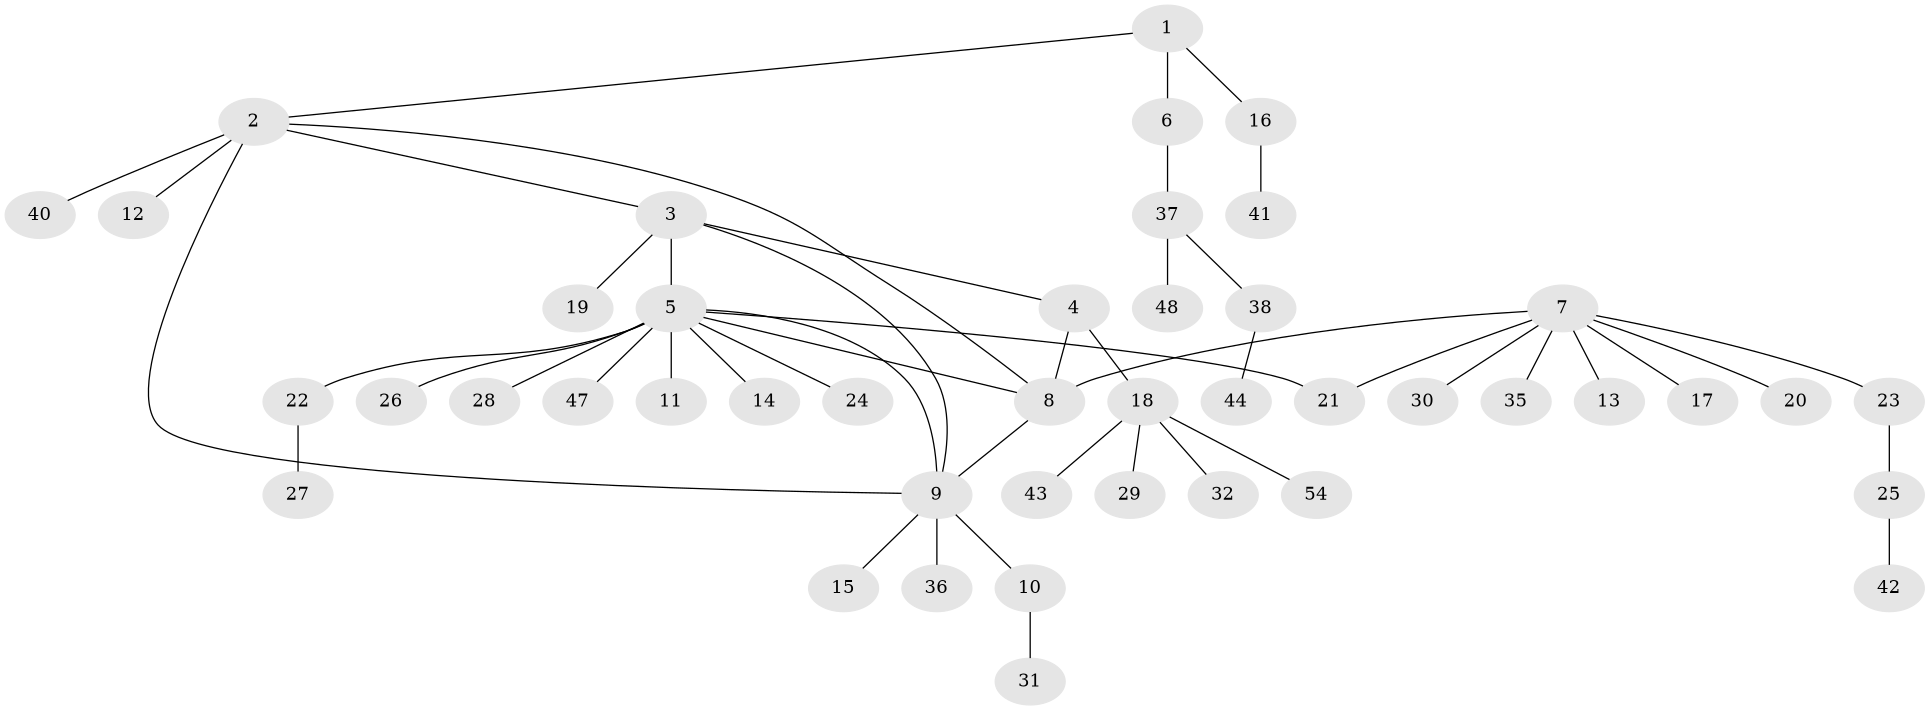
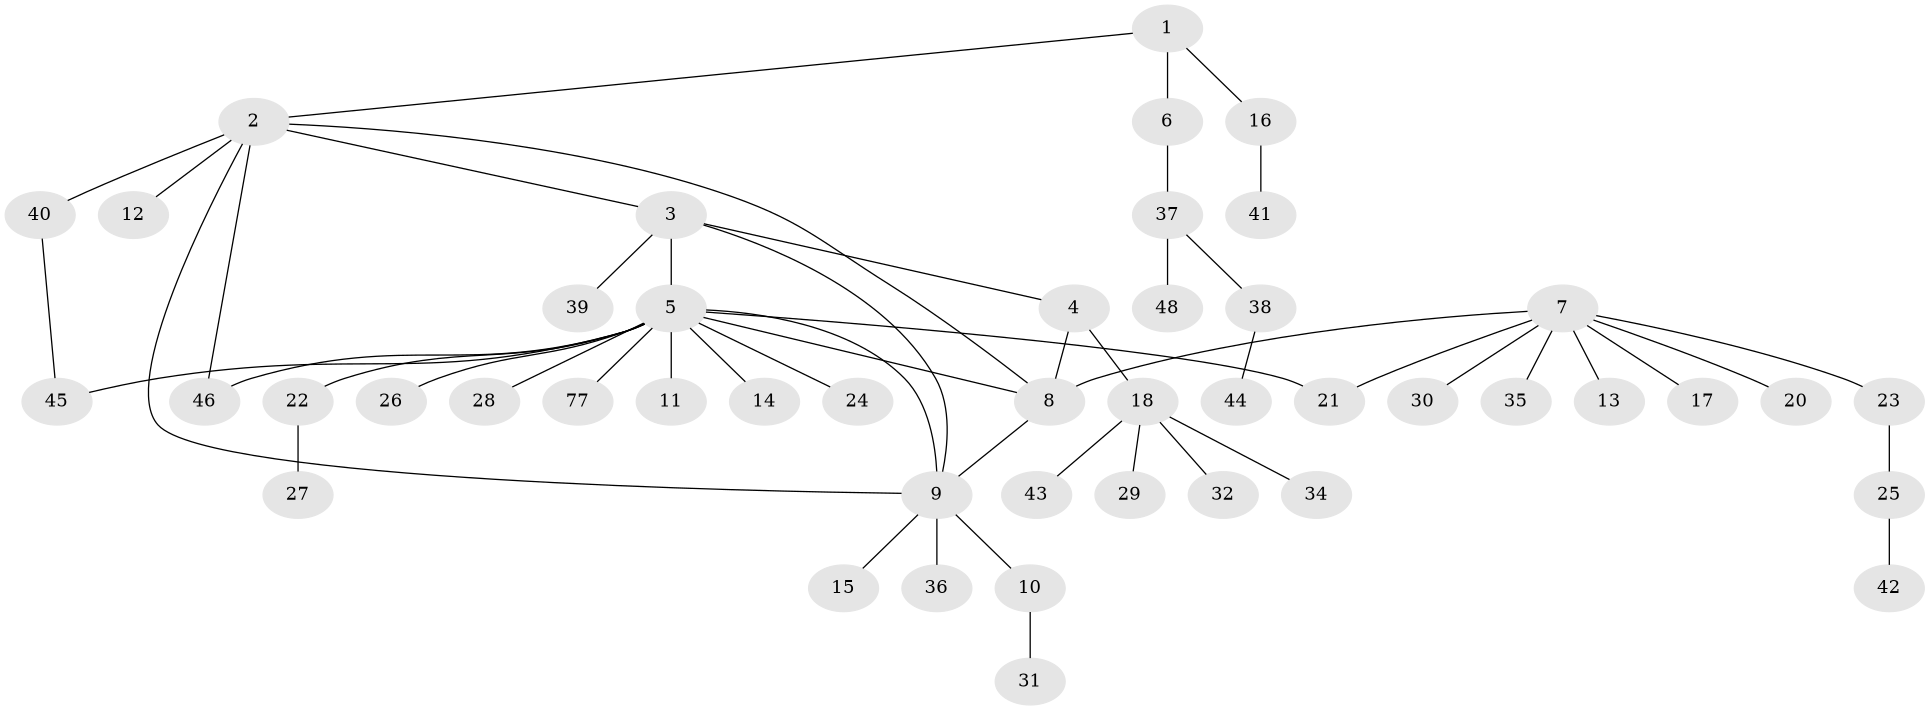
node "19": label "19" -> "39"
node "45": added
node "46": added
node "47": label "47" -> "77"
node "54": label "54" -> "34"
